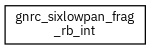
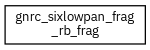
node "gnrc_sixlowpan_frag _rb_int": label "gnrc_sixlowpan_frag _rb_int" -> "gnrc_sixlowpan_frag _rb_frag"
